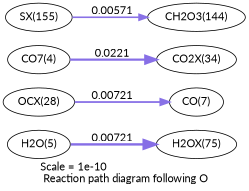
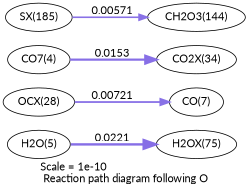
node "SX(155)": label "SX(155)" -> "SX(185)"
edge "CO7(4)" -> "CO2X(34)": label " 0.0221" -> " 0.0153"
edge "H2O(5)" -> "H2OX(75)": label " 0.00721" -> " 0.0221"
